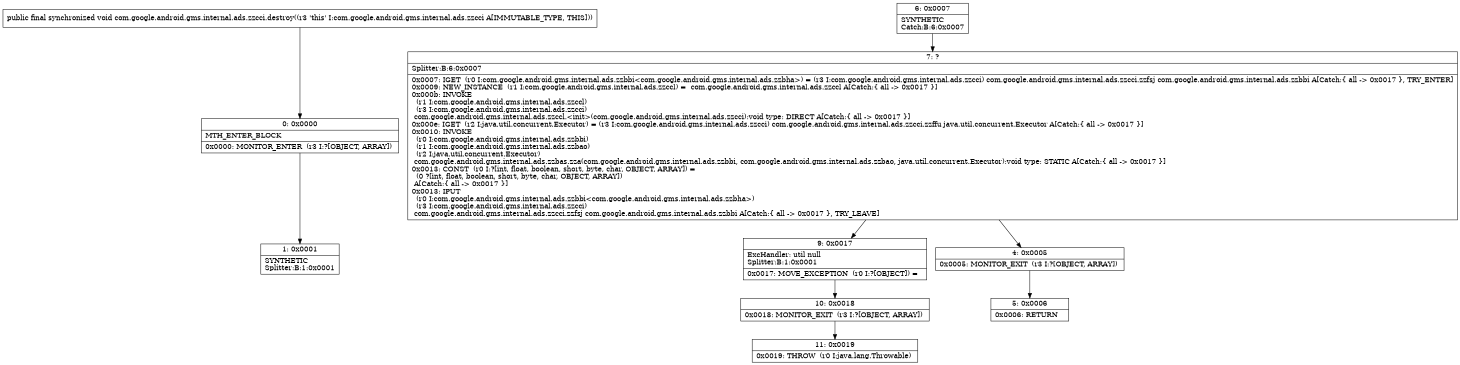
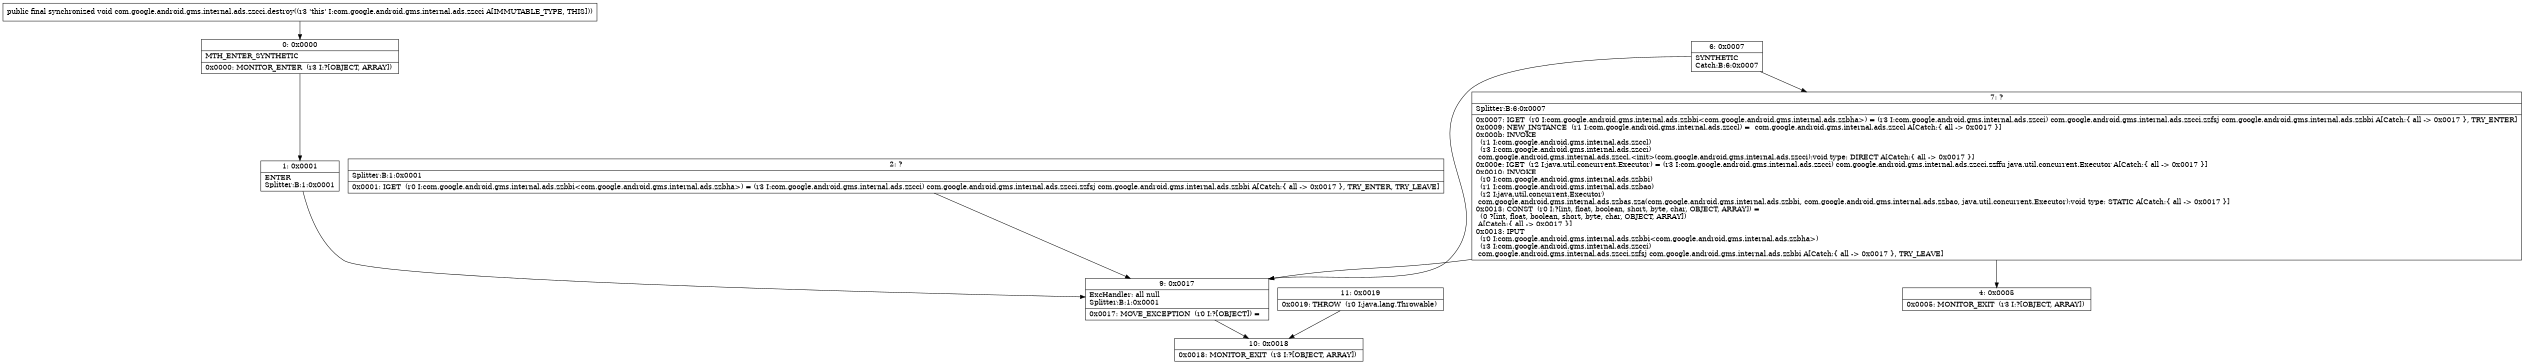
node "0: 0x0000": text "MTH_ENTER_BLOCK" -> "MTH_ENTER_SYNTHETIC"
edge "6: 0x0007" -> "9: 0x0017": added
node "2: ?": added
node "9: 0x0017": text "ExcHandler: util null" -> "ExcHandler: all null"
node "1: 0x0001": text "SYNTHETIC" -> "ENTER"
edge "1: 0x0001" -> "9: 0x0017": added
node "5: 0x0006": removed
edge "10: 0x0018" -> "11: 0x0019": reversed
